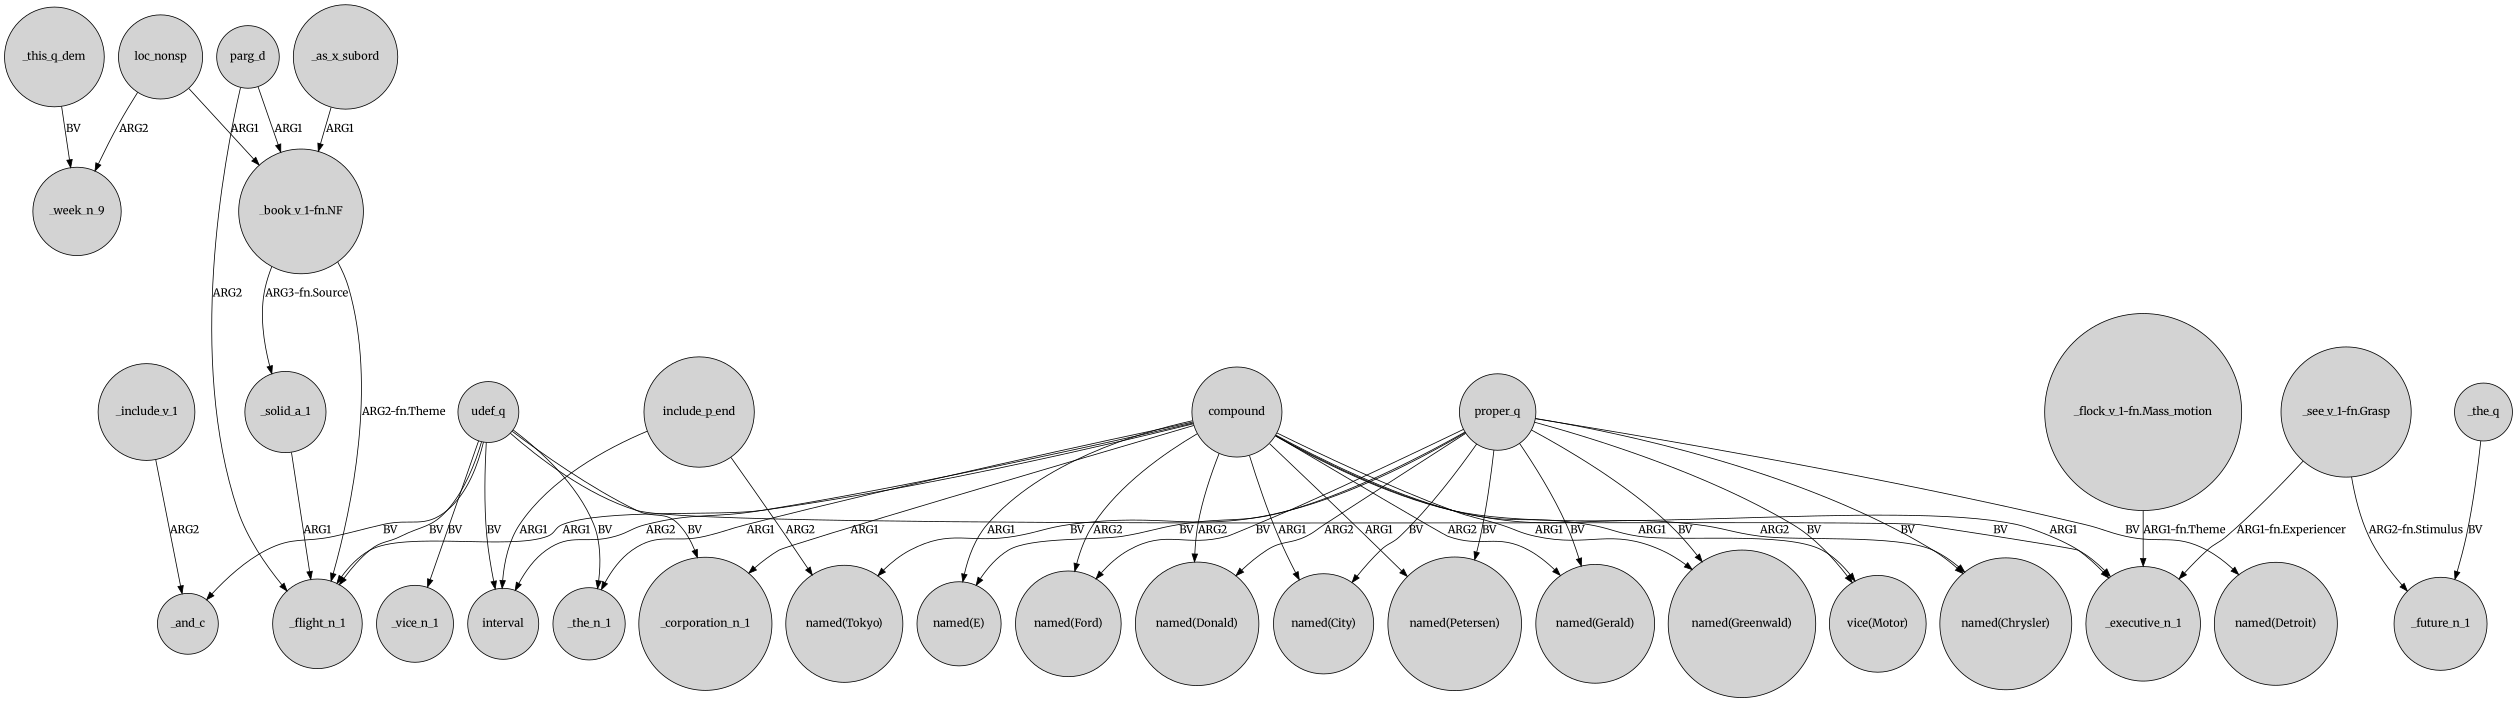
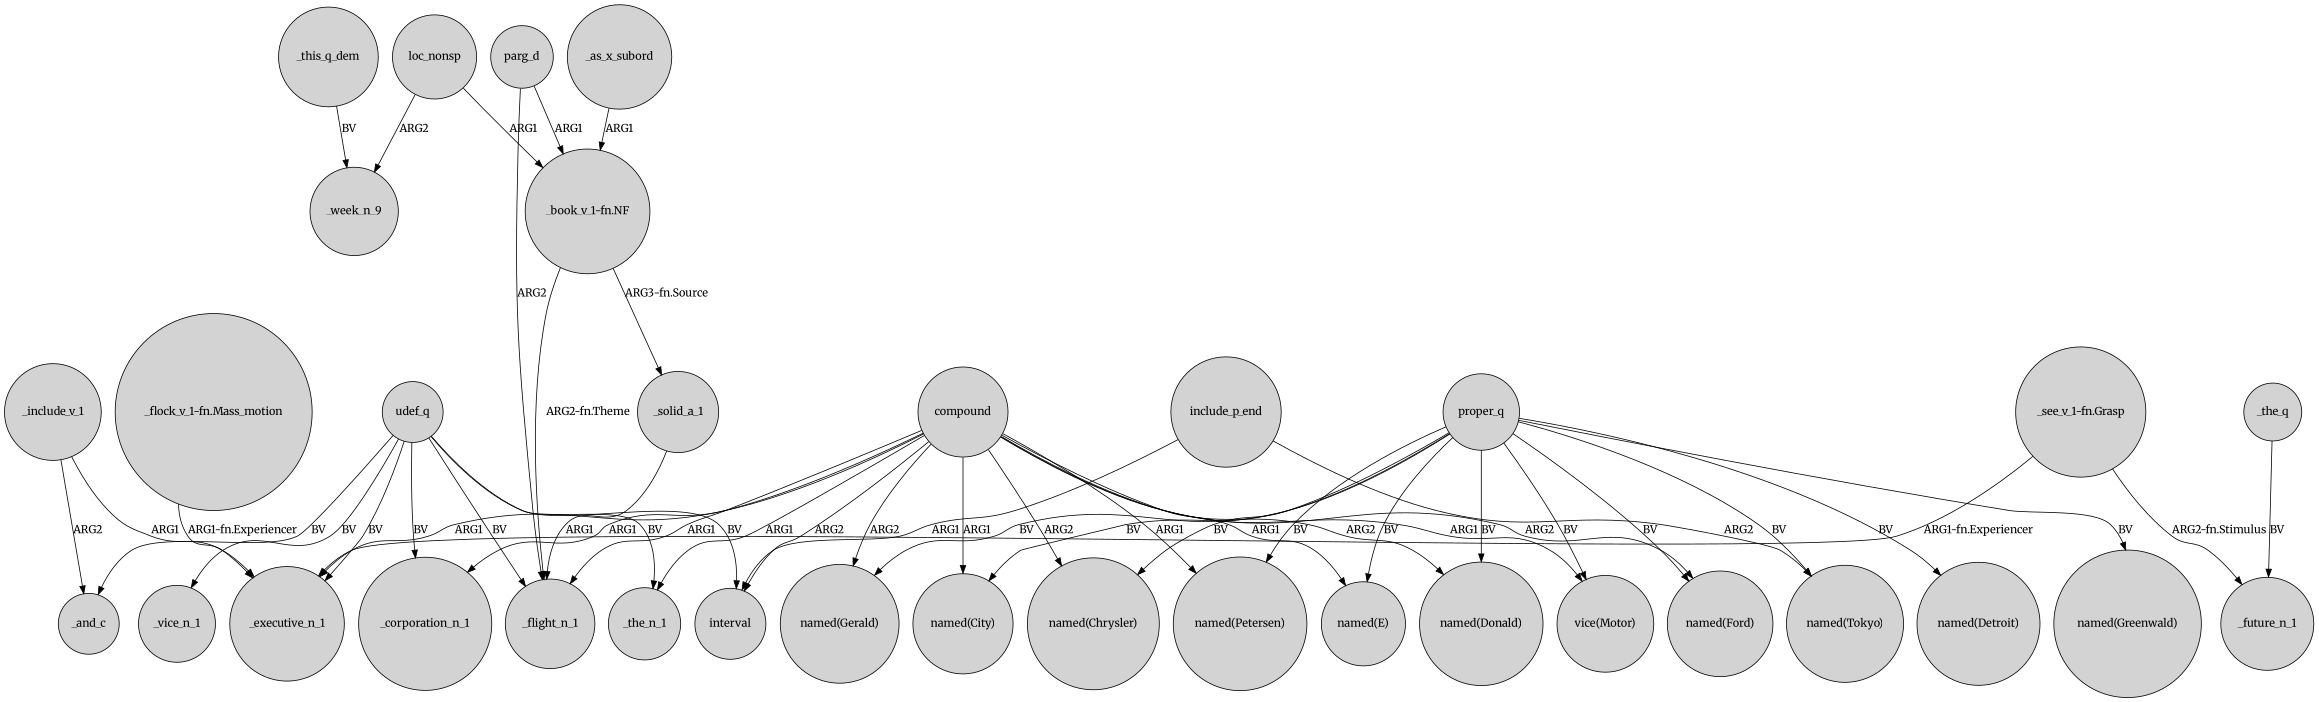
edge "proper_q" -> "named(Donald)": label "ARG2" -> "BV"
edge "_flock_v_1-fn.Mass_motion" -> "_executive_n_1": label "ARG1-fn.Theme" -> "ARG1-fn.Experiencer"
edge "compound" -> "named(Greenwald)": removed, label "ARG1"
edge "_include_v_1" -> "_executive_n_1": added, label "ARG1"
